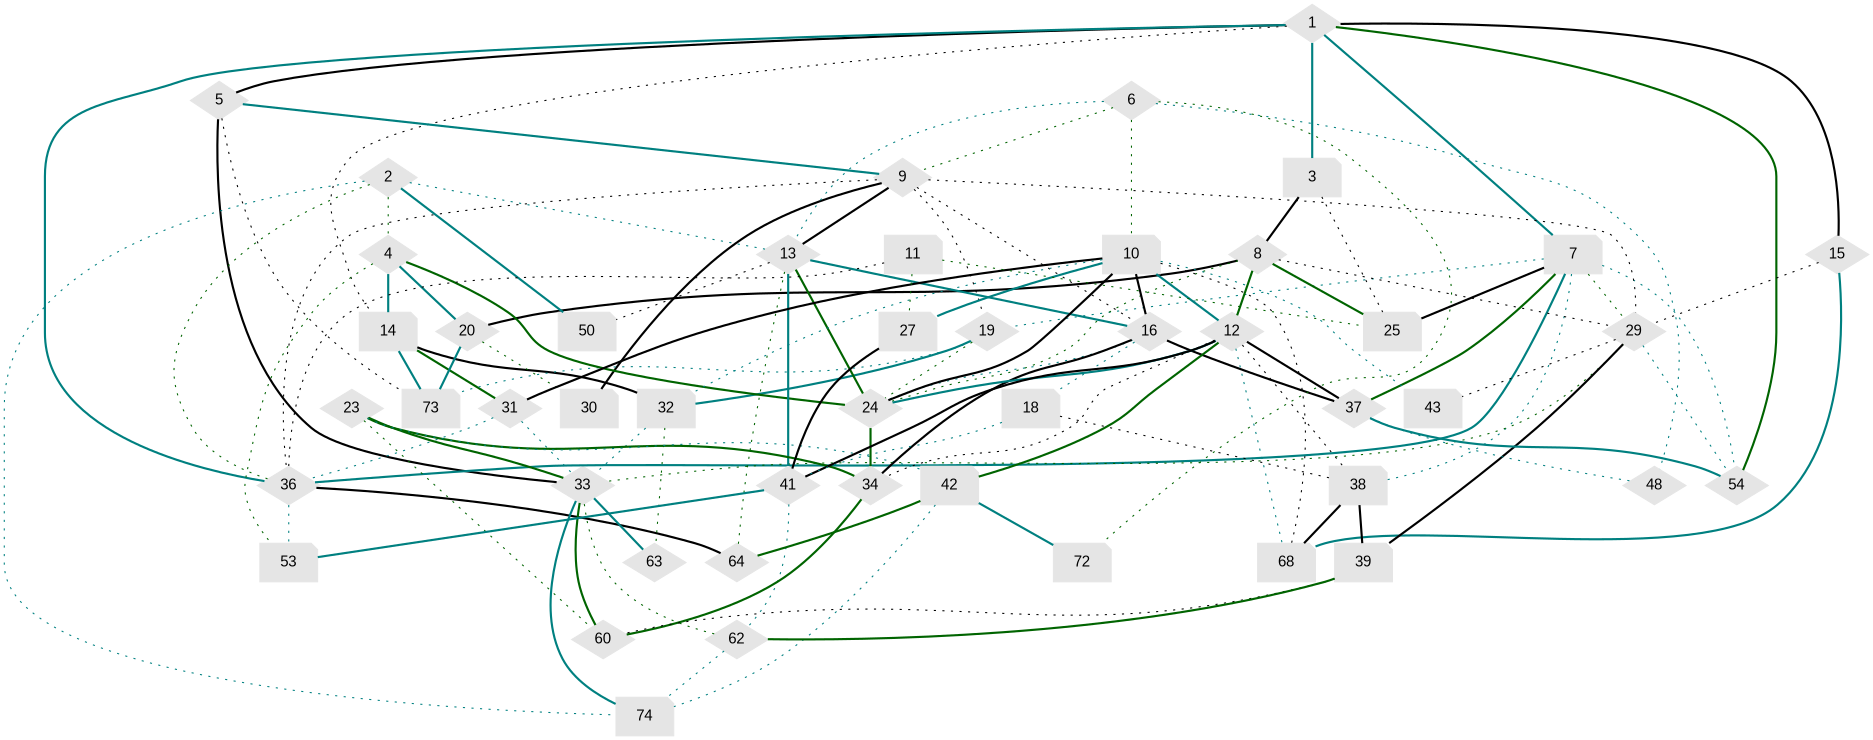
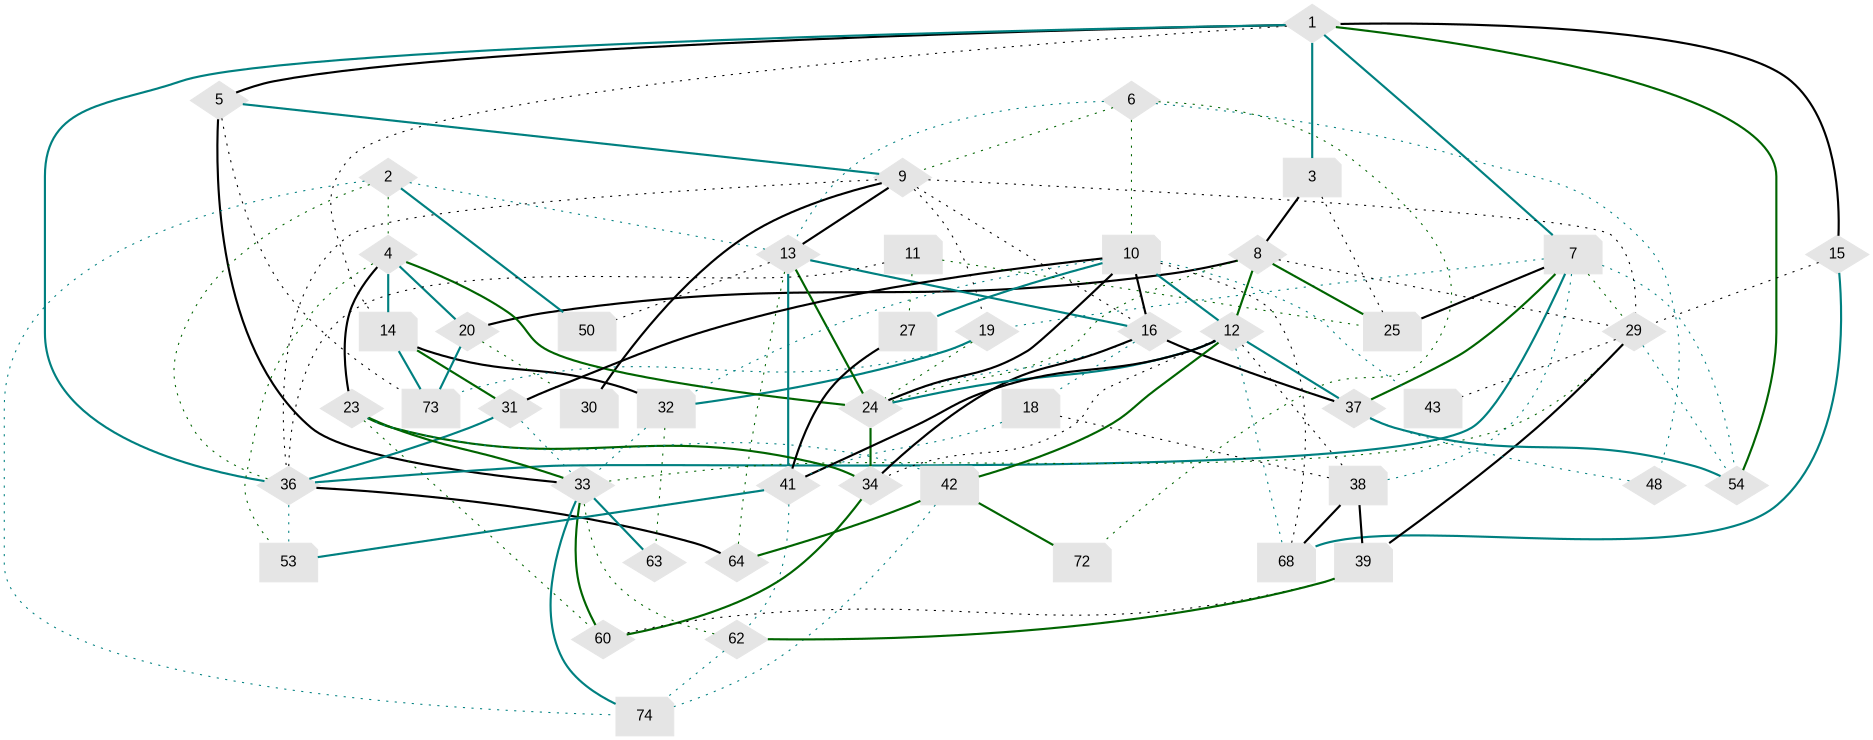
edge "4" -- "23": added
edge "12" -- "37": color black -> teal
edge "31" -- "36": style dotted -> bold
edge "42" -- "72": color teal -> darkgreen
